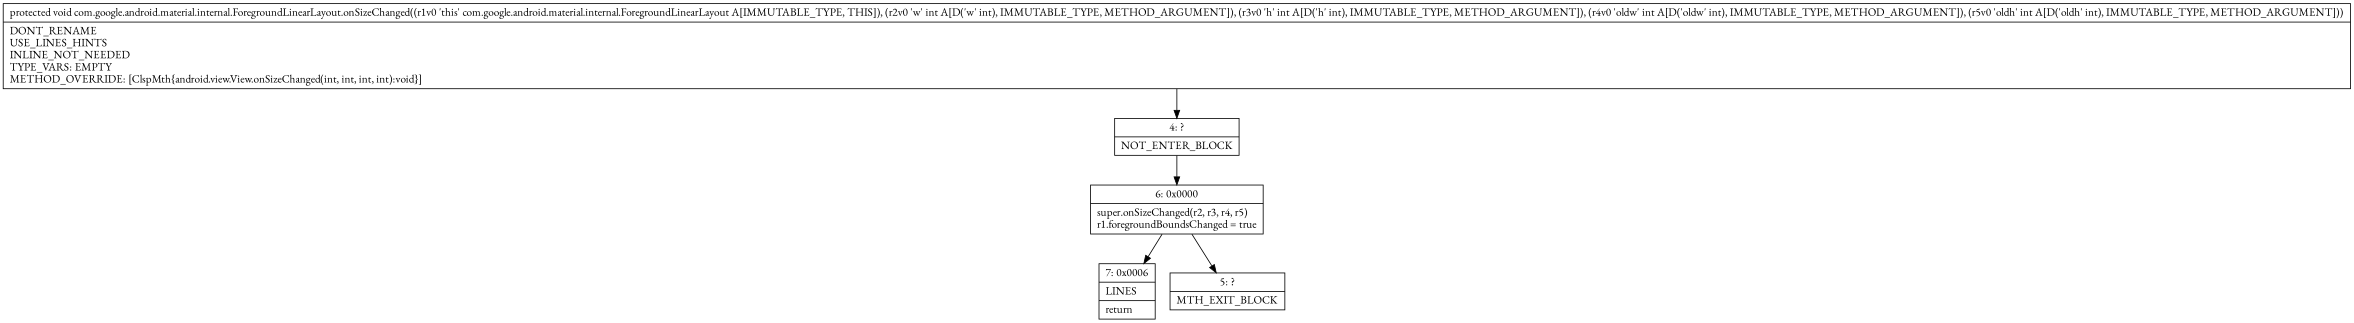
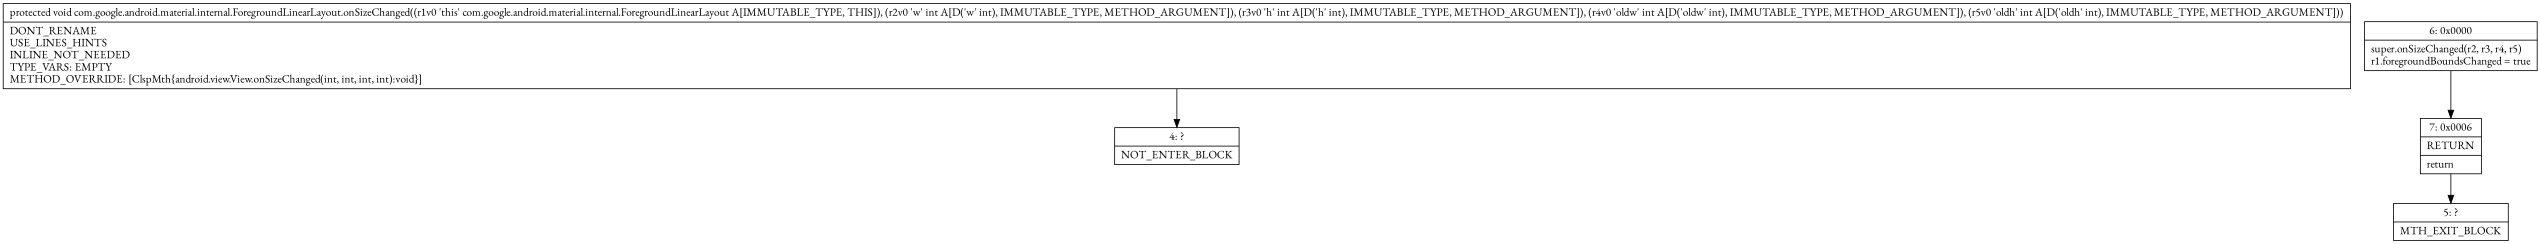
edge "4: ?" -> "6: 0x0000": removed
edge "6: 0x0000" -> "5: ?": now "7: 0x0006" -> "5: ?"
node "7: 0x0006": text "LINES" -> "RETURN"
